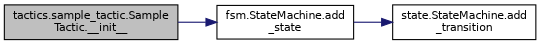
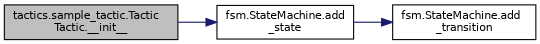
node "tactics.sample_tactic.Sample Tactic.__init__": label "tactics.sample_tactic.Sample Tactic.__init__" -> "tactics.sample_tactic.Tactic Tactic.__init__"
node "state.StateMachine.add _transition": label "state.StateMachine.add _transition" -> "fsm.StateMachine.add _transition"
